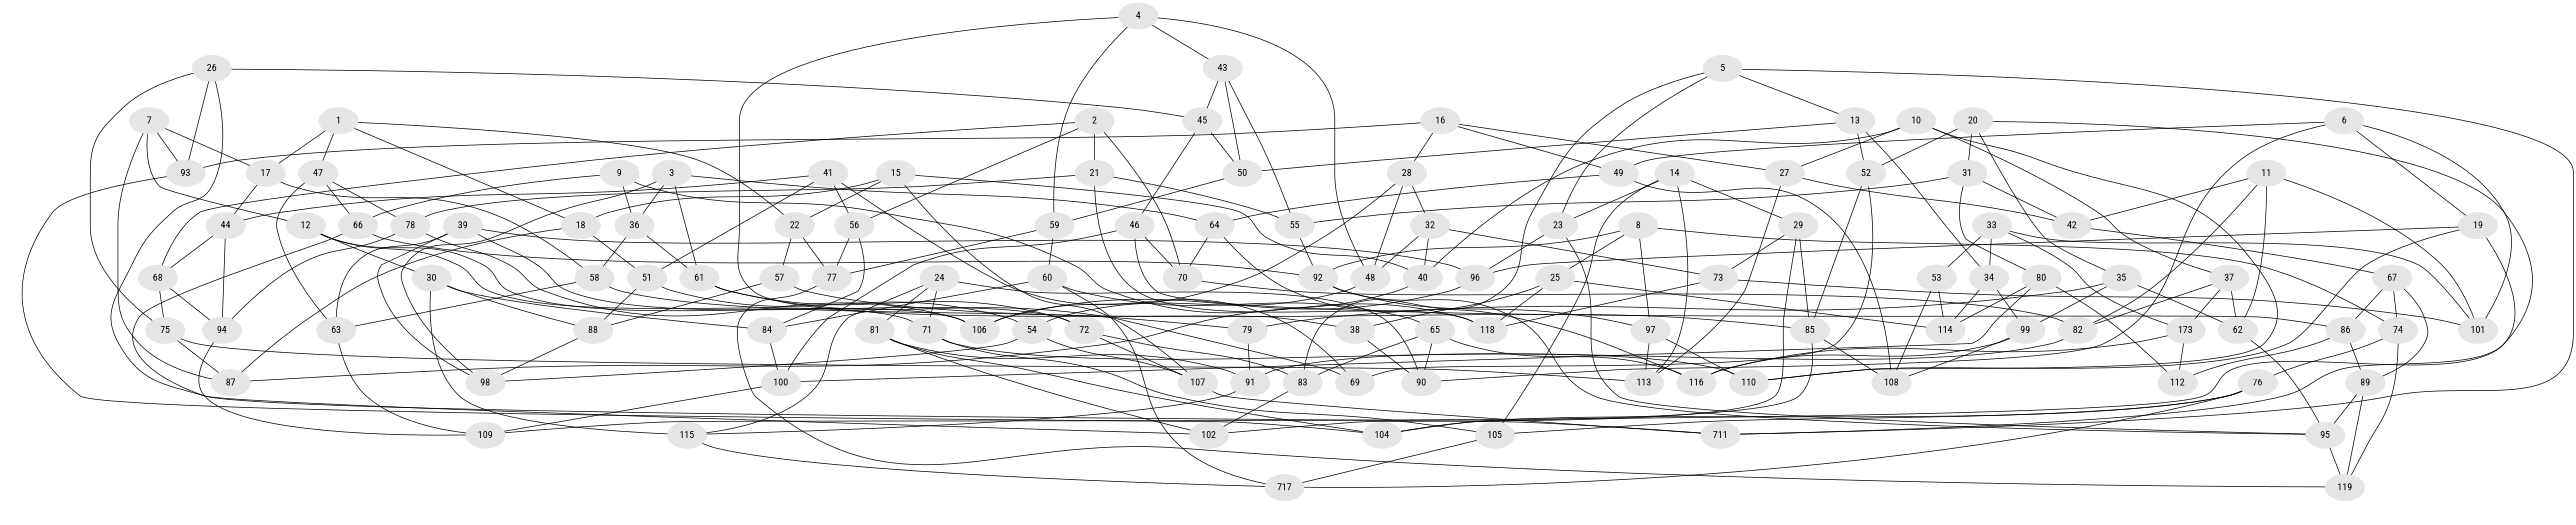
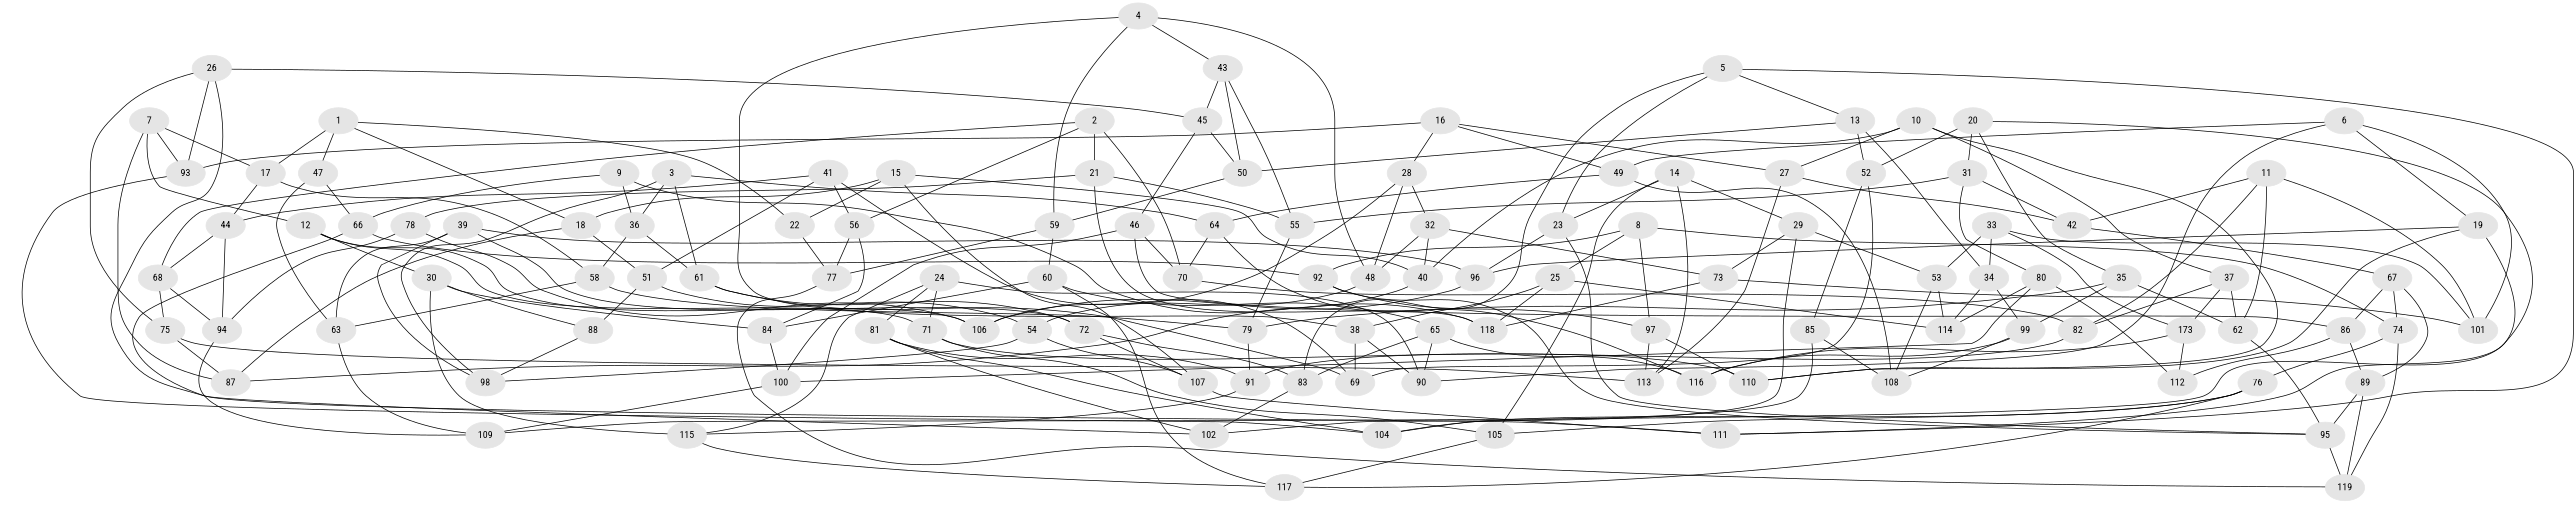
edge "47" -- "78": removed
edge "55" -- "92": now "55" -- "79"
node "57": removed
edge "29" -- "85": now "29" -- "53"
edge "38" -- "69": added
node "711": label "711" -> "111"
node "717": label "717" -> "117"
